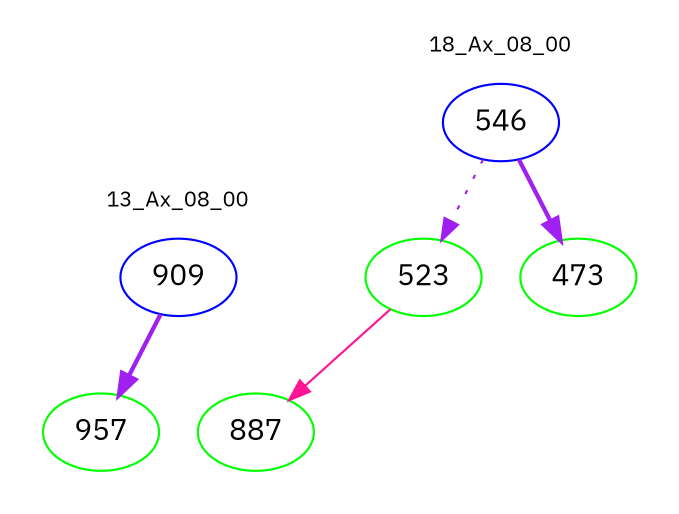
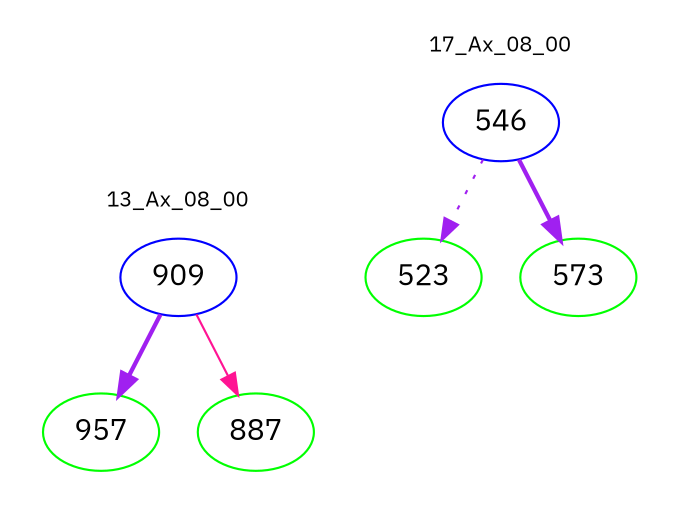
cluster "18_Ax_08_00": label "18_Ax_08_00" -> "17_Ax_08_00"
node "473": label "473" -> "573"
edge "523" -> "887": now "909" -> "887"
